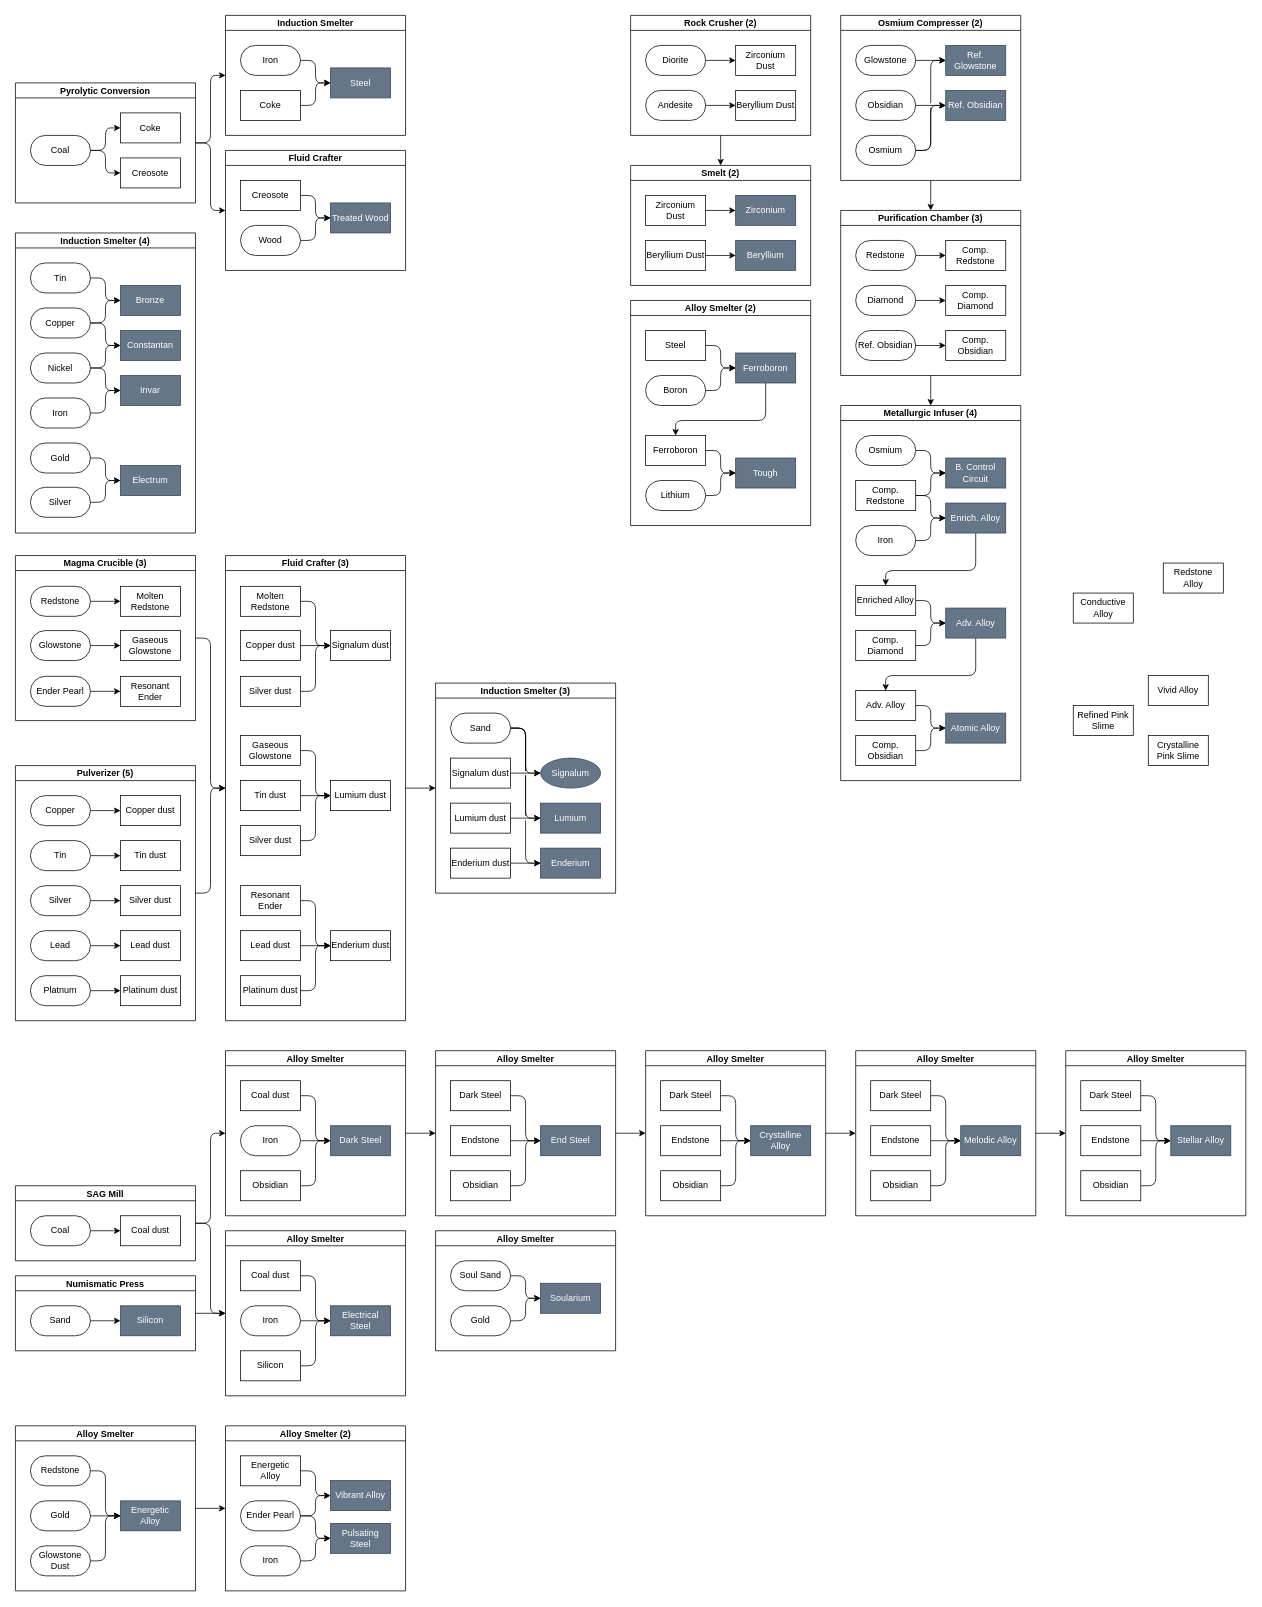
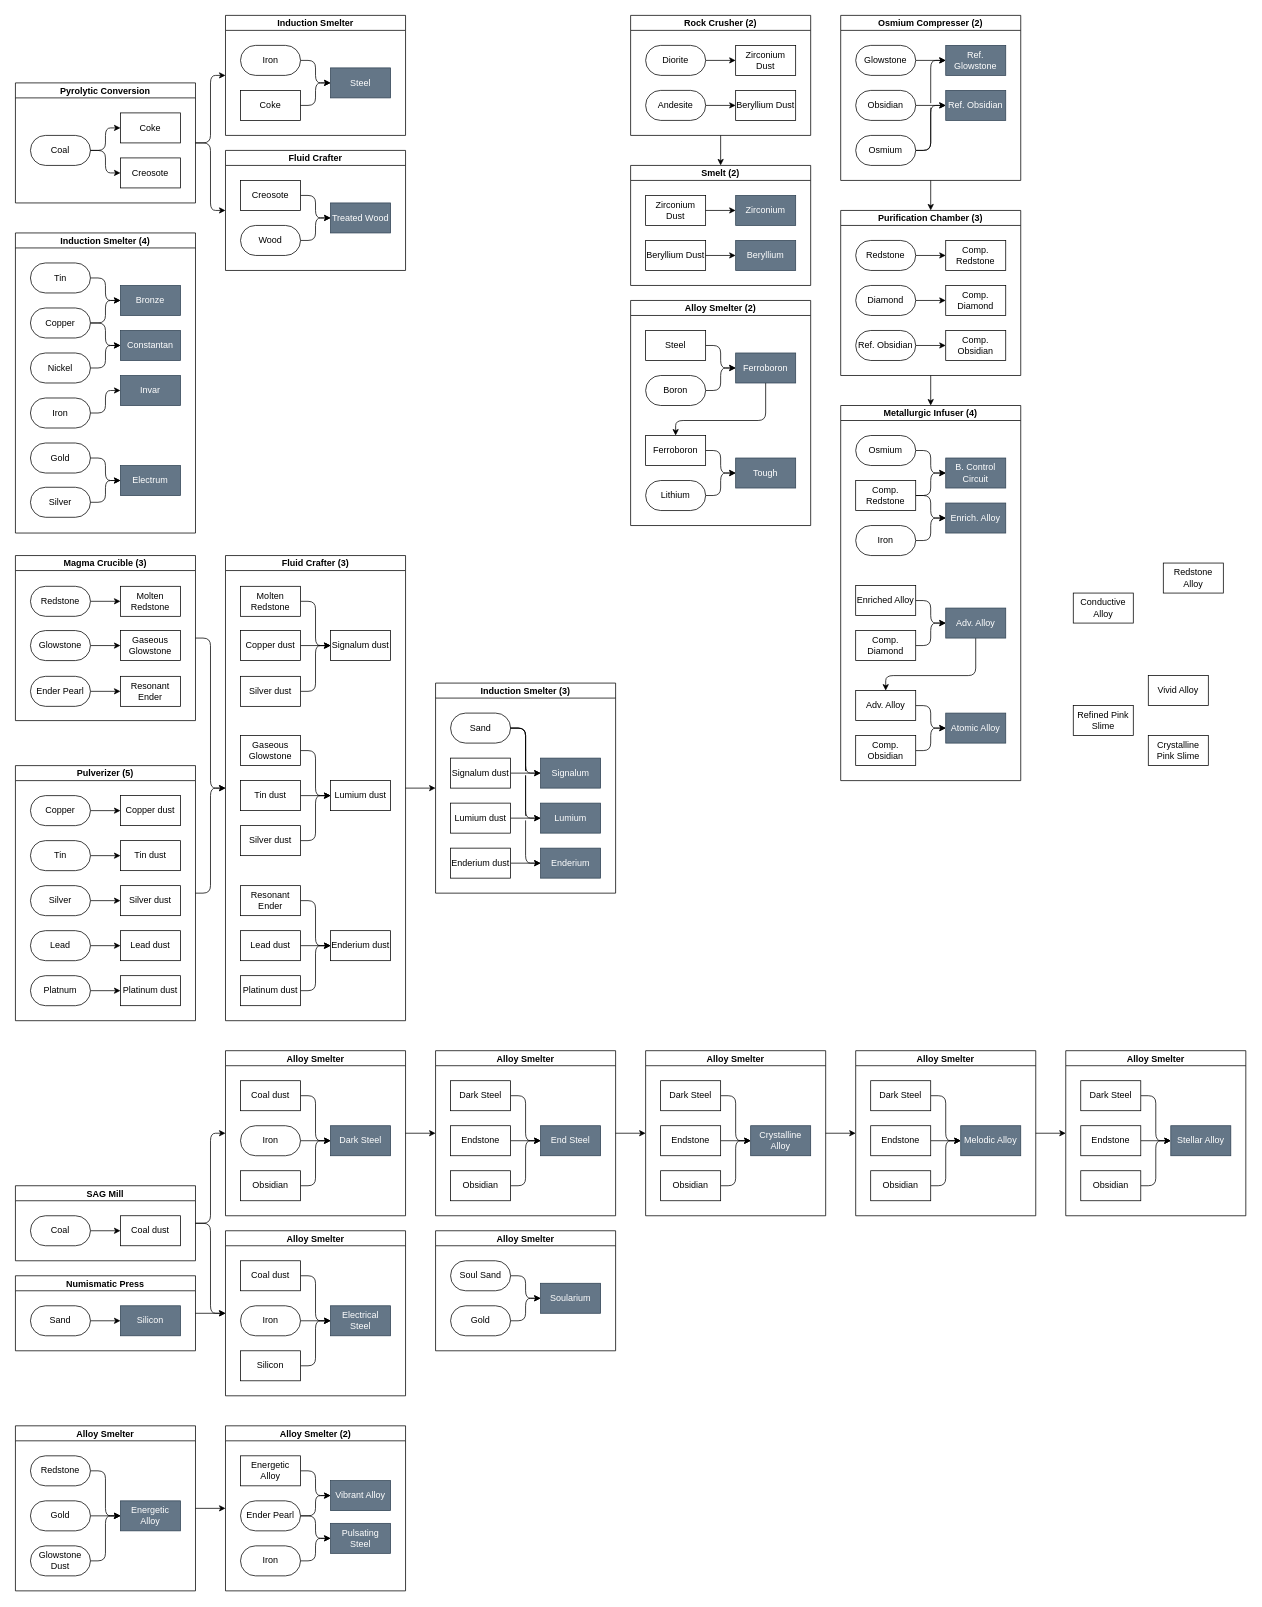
edge "Nickel" -> "Invar": removed
edge "Enrich. Alloy" -> "Enriched Alloy": removed
node "Signalum": shape ellipse -> rectangle
